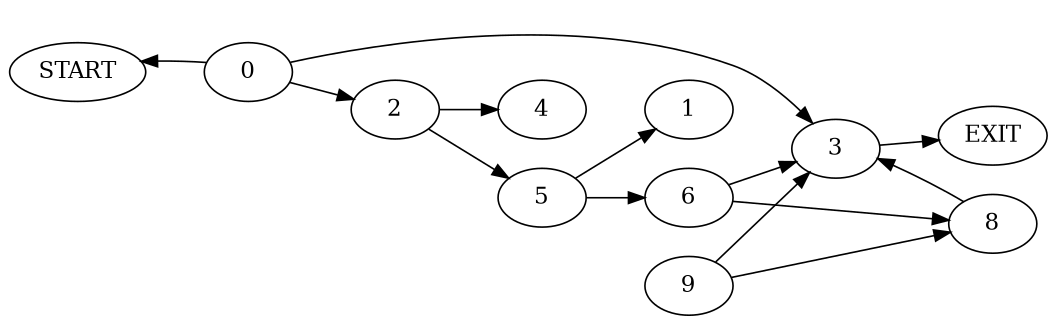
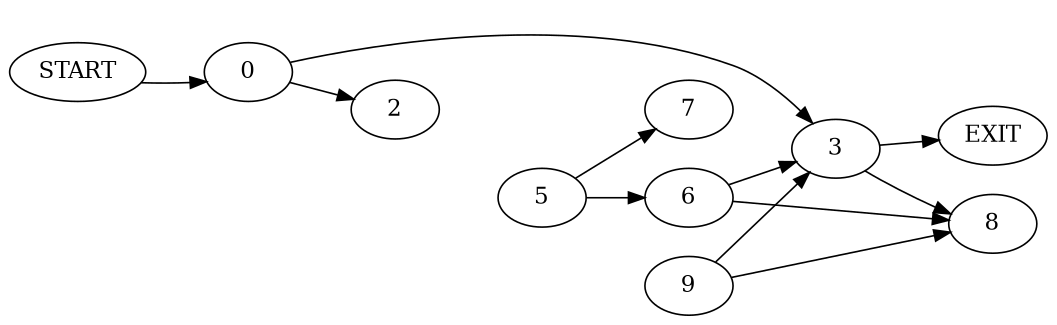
edge "0" -> "START": reversed
node "4": removed
node "1": label "1" -> "7"
edge "2" -> "5": removed
edge "8" -> "3": reversed
